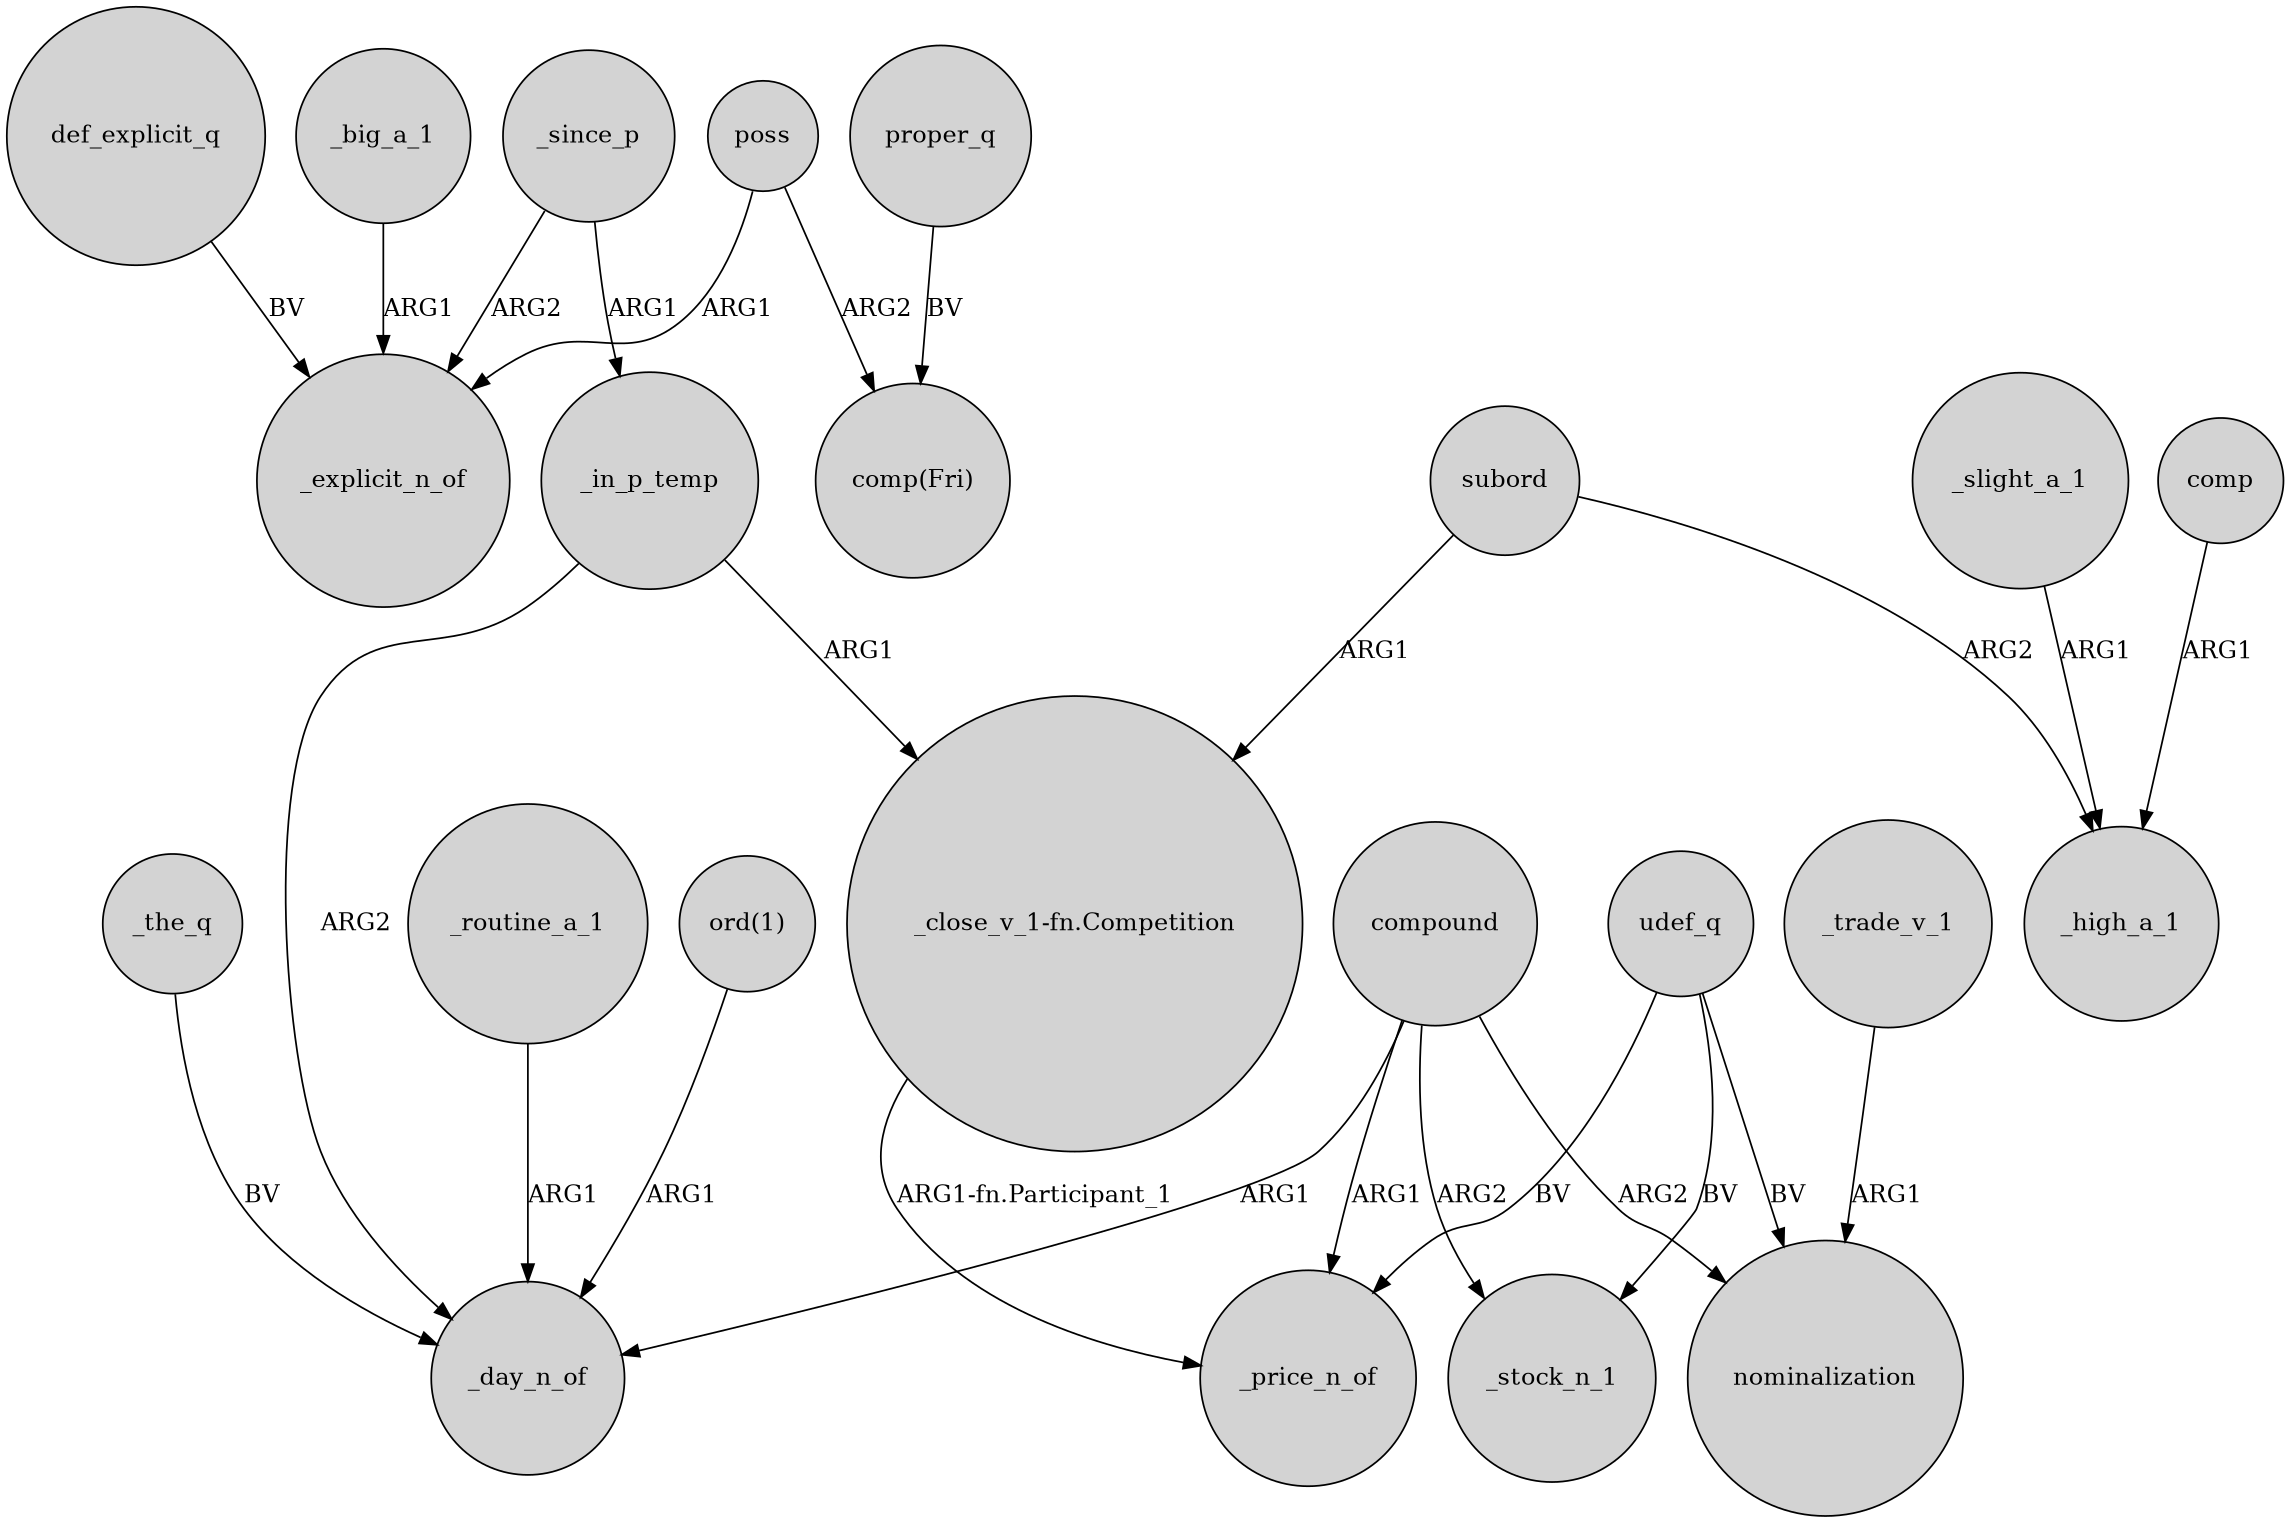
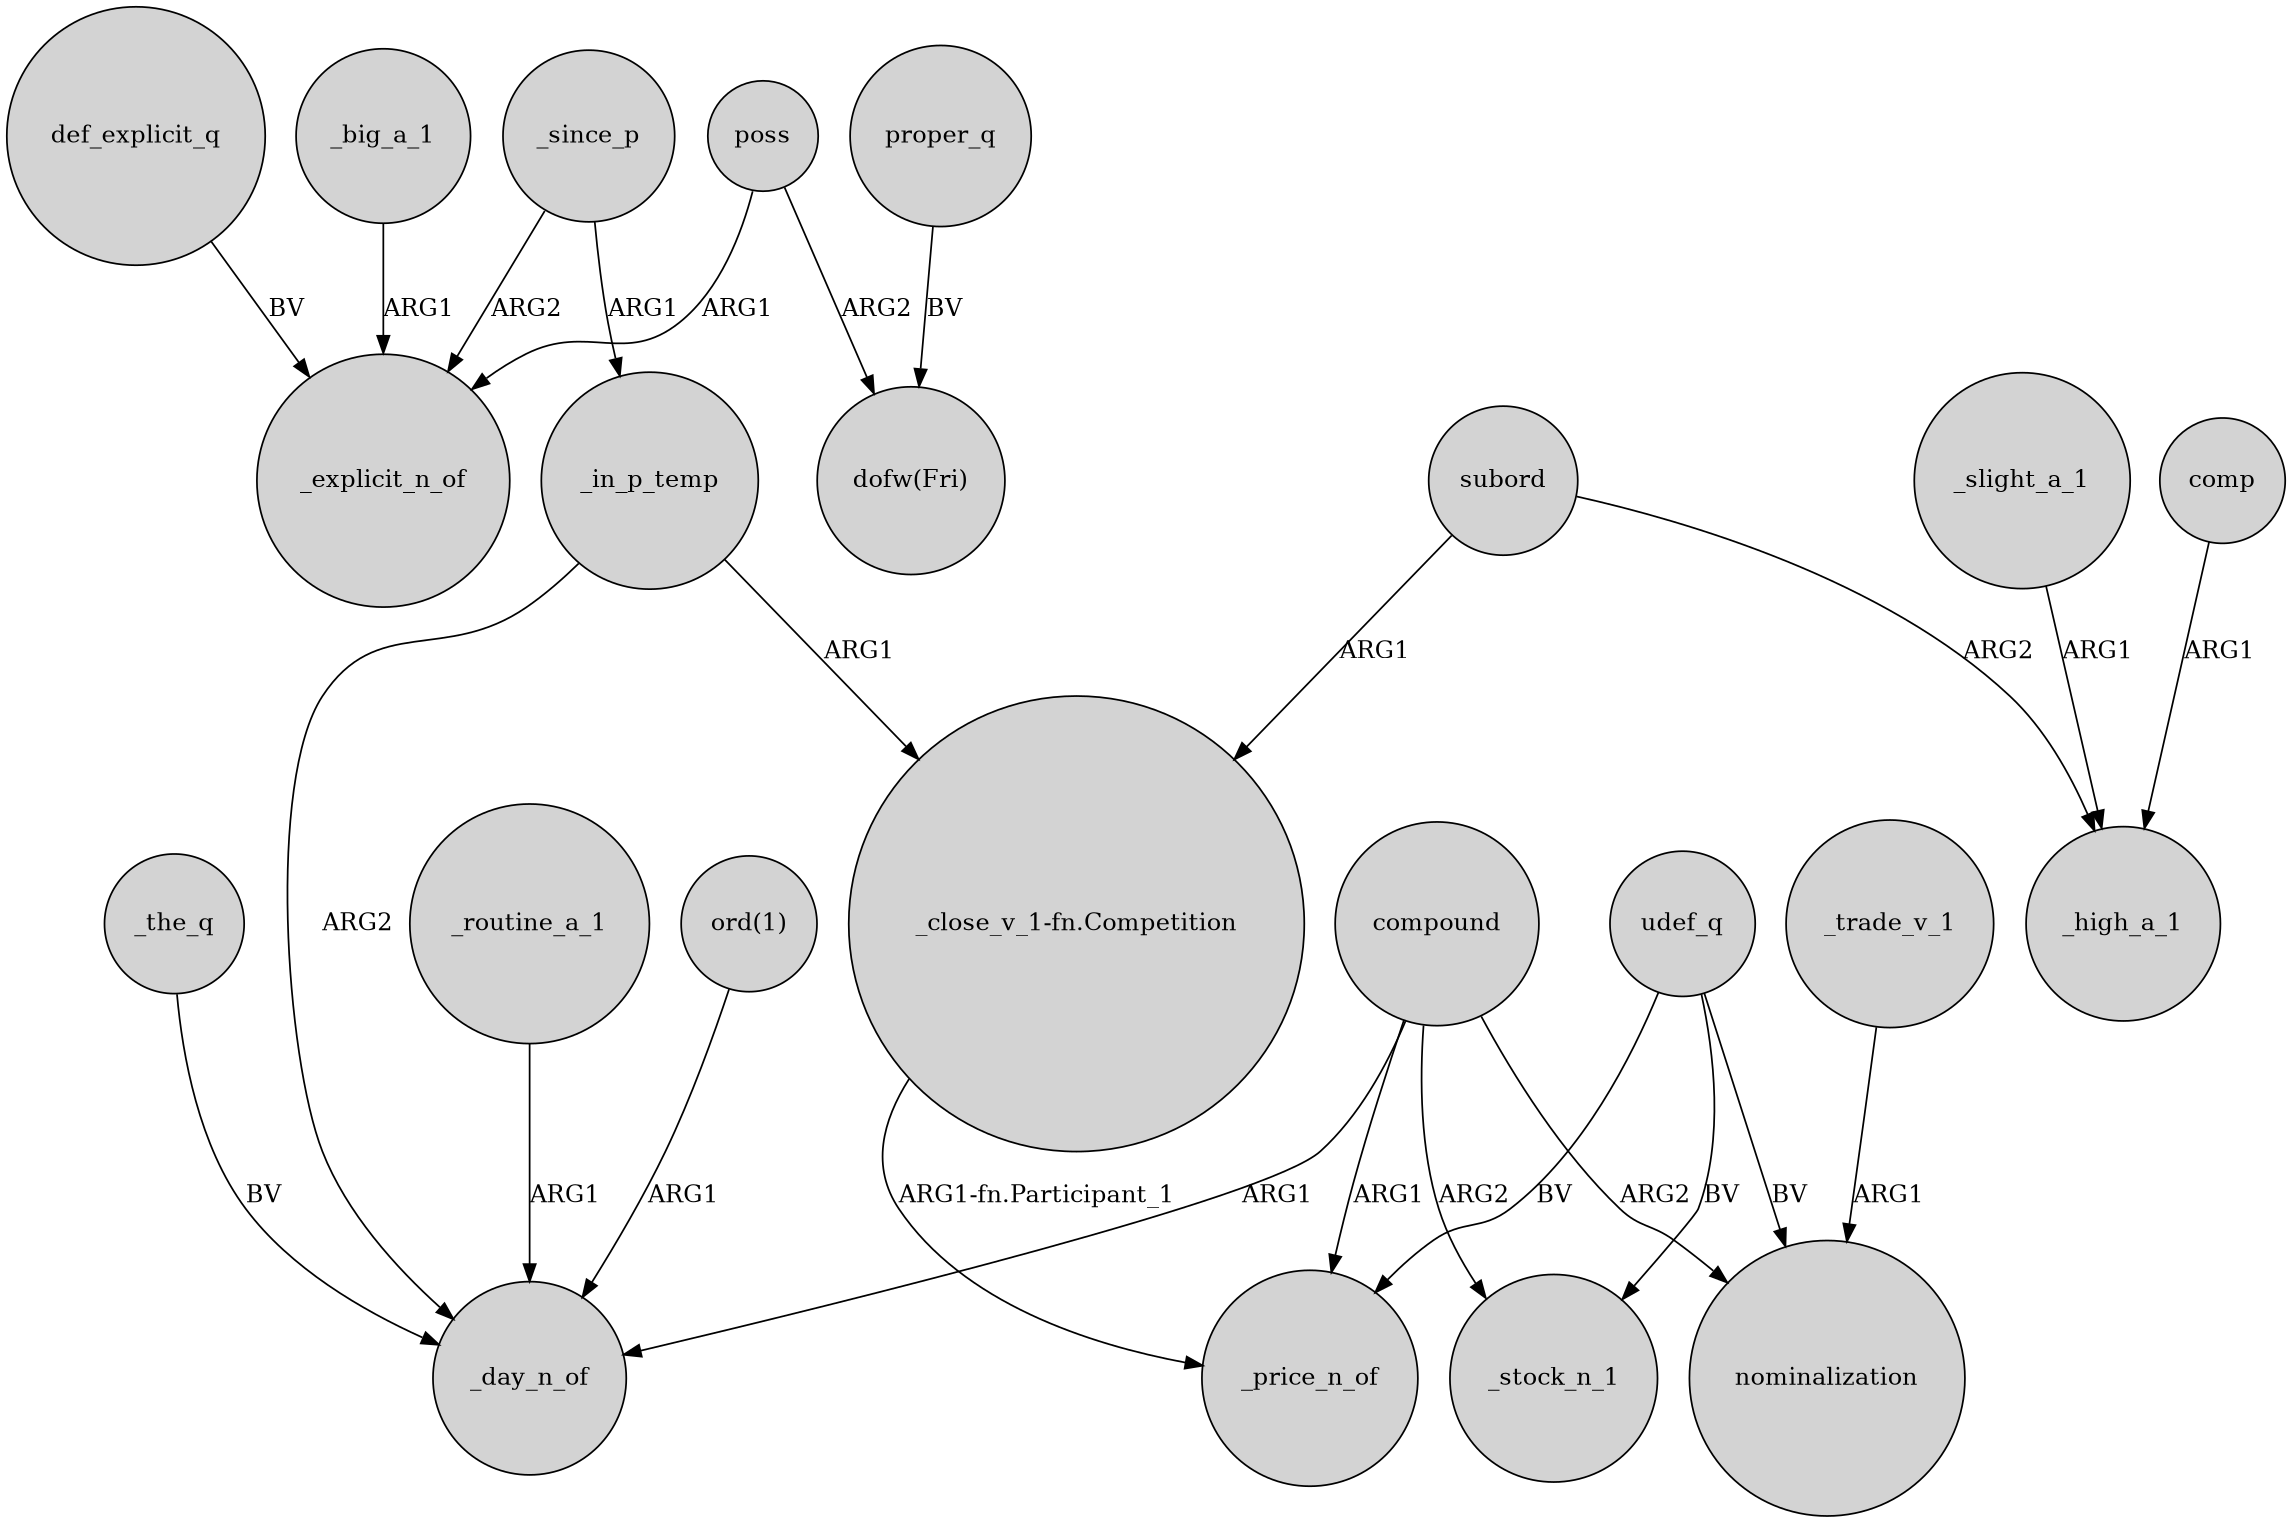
node "comp(Fri)": label "comp(Fri)" -> "dofw(Fri)"
